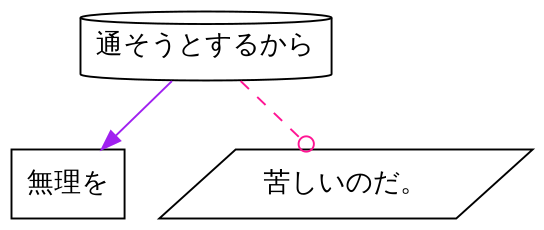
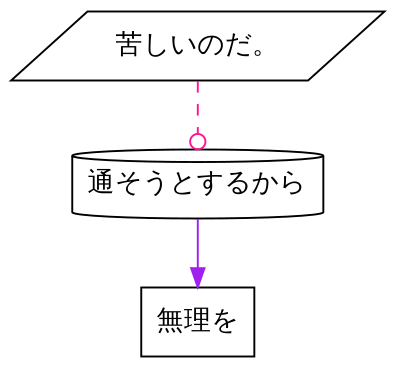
edge "通そうとするから" -> "苦しいのだ。": reversed
